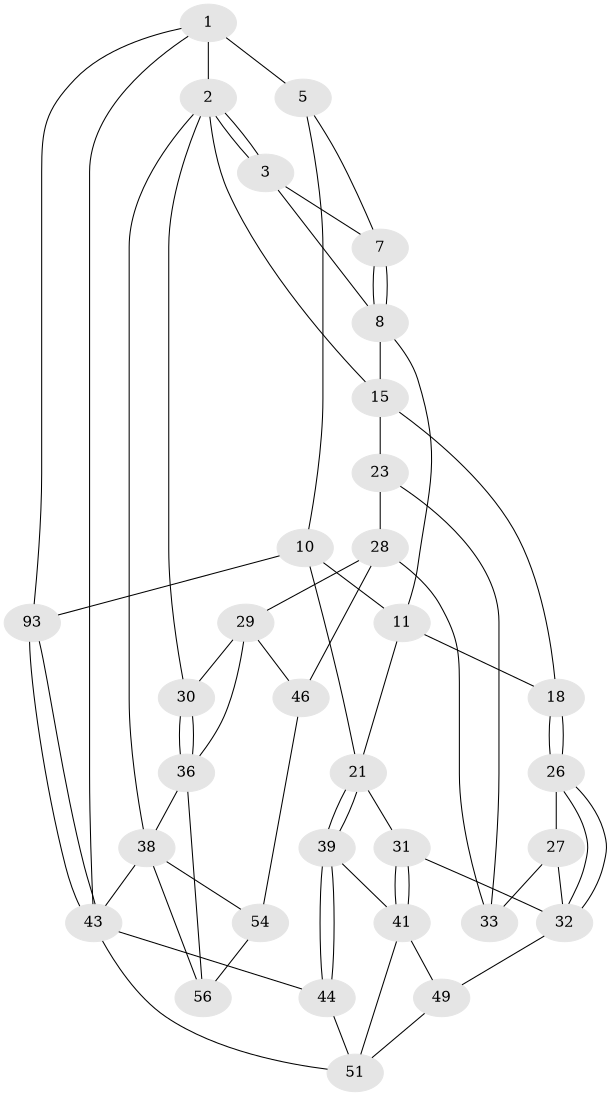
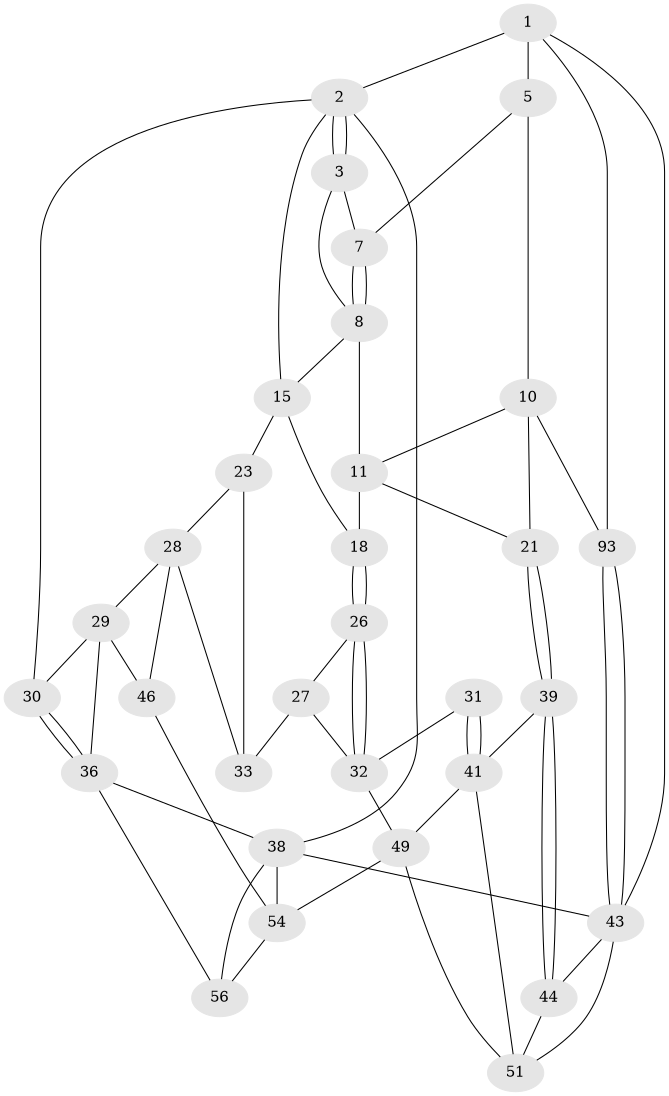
edge "21" -- "31": removed
edge "49" -- "54": added
